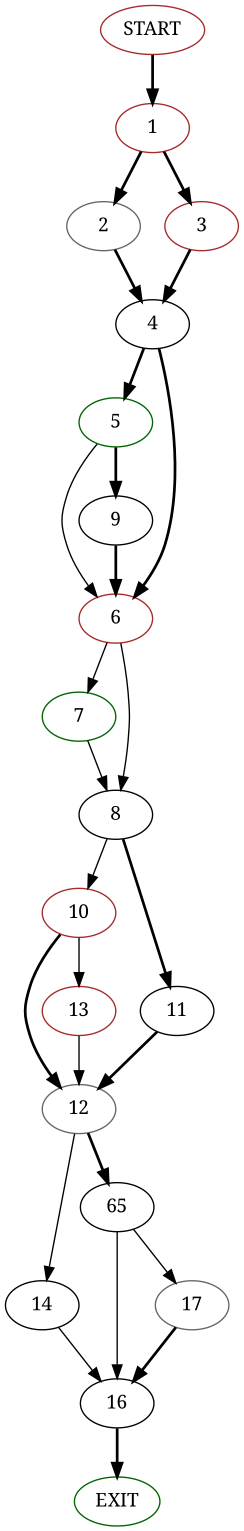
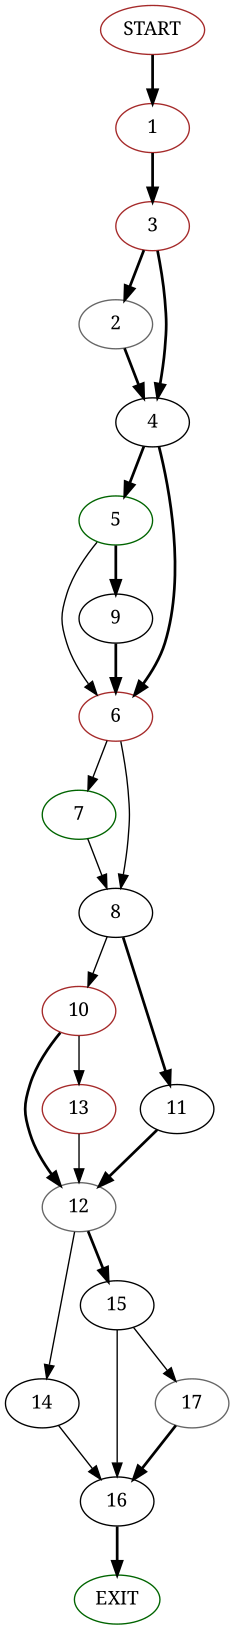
edge "1" -> "2": now "3" -> "2"
node "65": label "65" -> "15"
